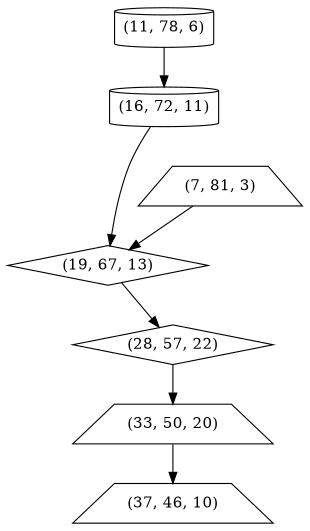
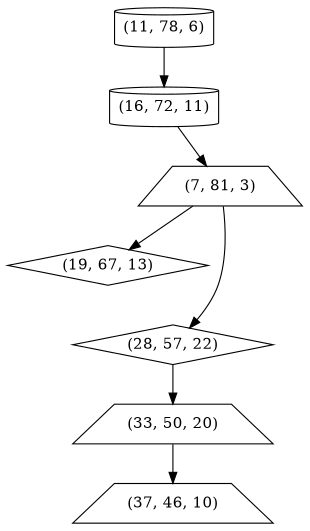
edge "(16, 72, 11)" -> "(19, 67, 13)": now "(16, 72, 11)" -> "(7, 81, 3)"
edge "(19, 67, 13)" -> "(28, 57, 22)": now "(7, 81, 3)" -> "(28, 57, 22)"
